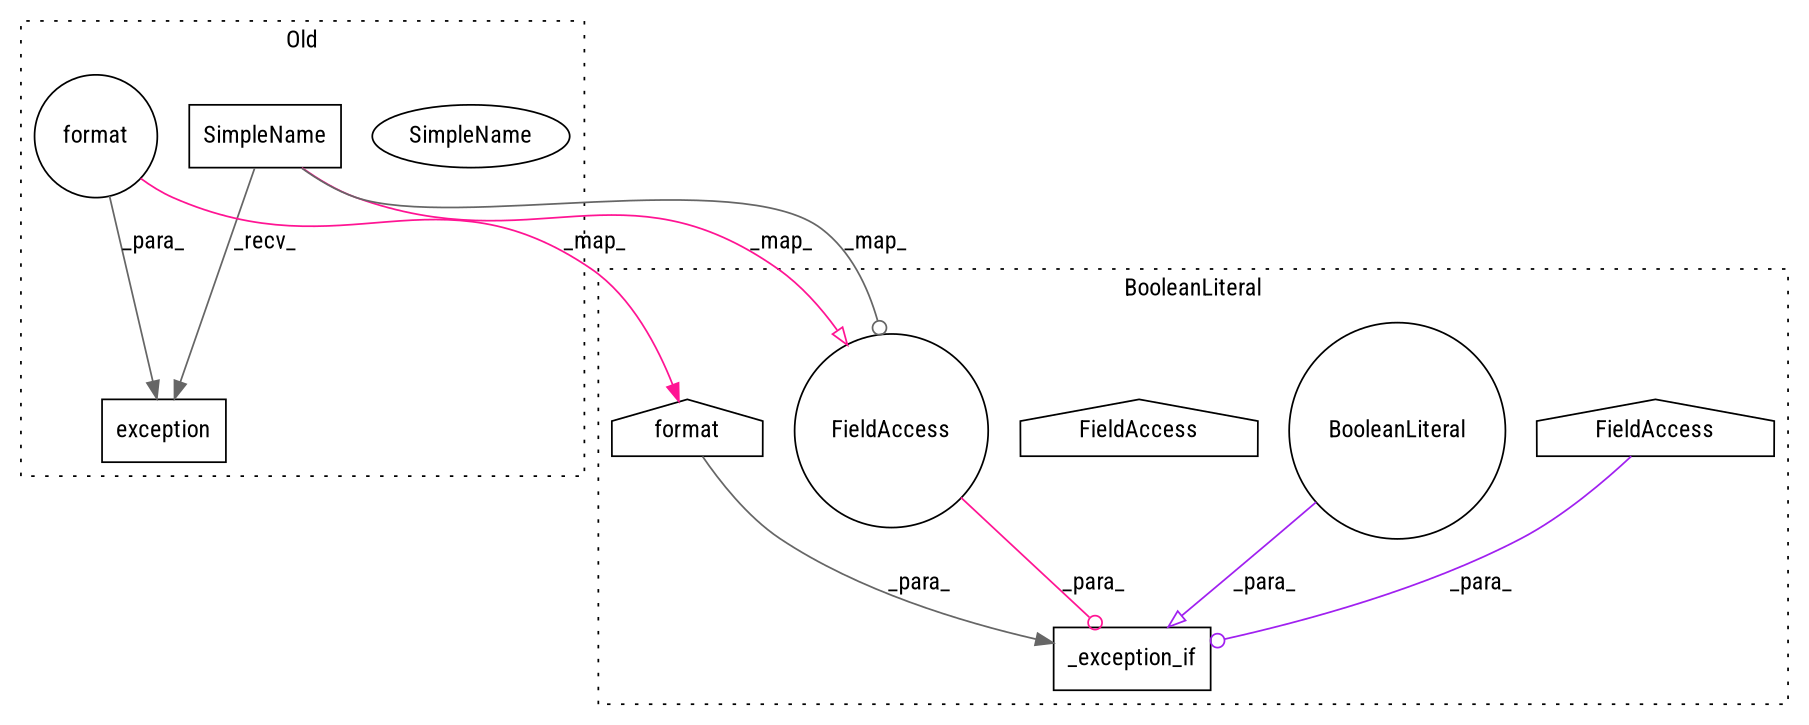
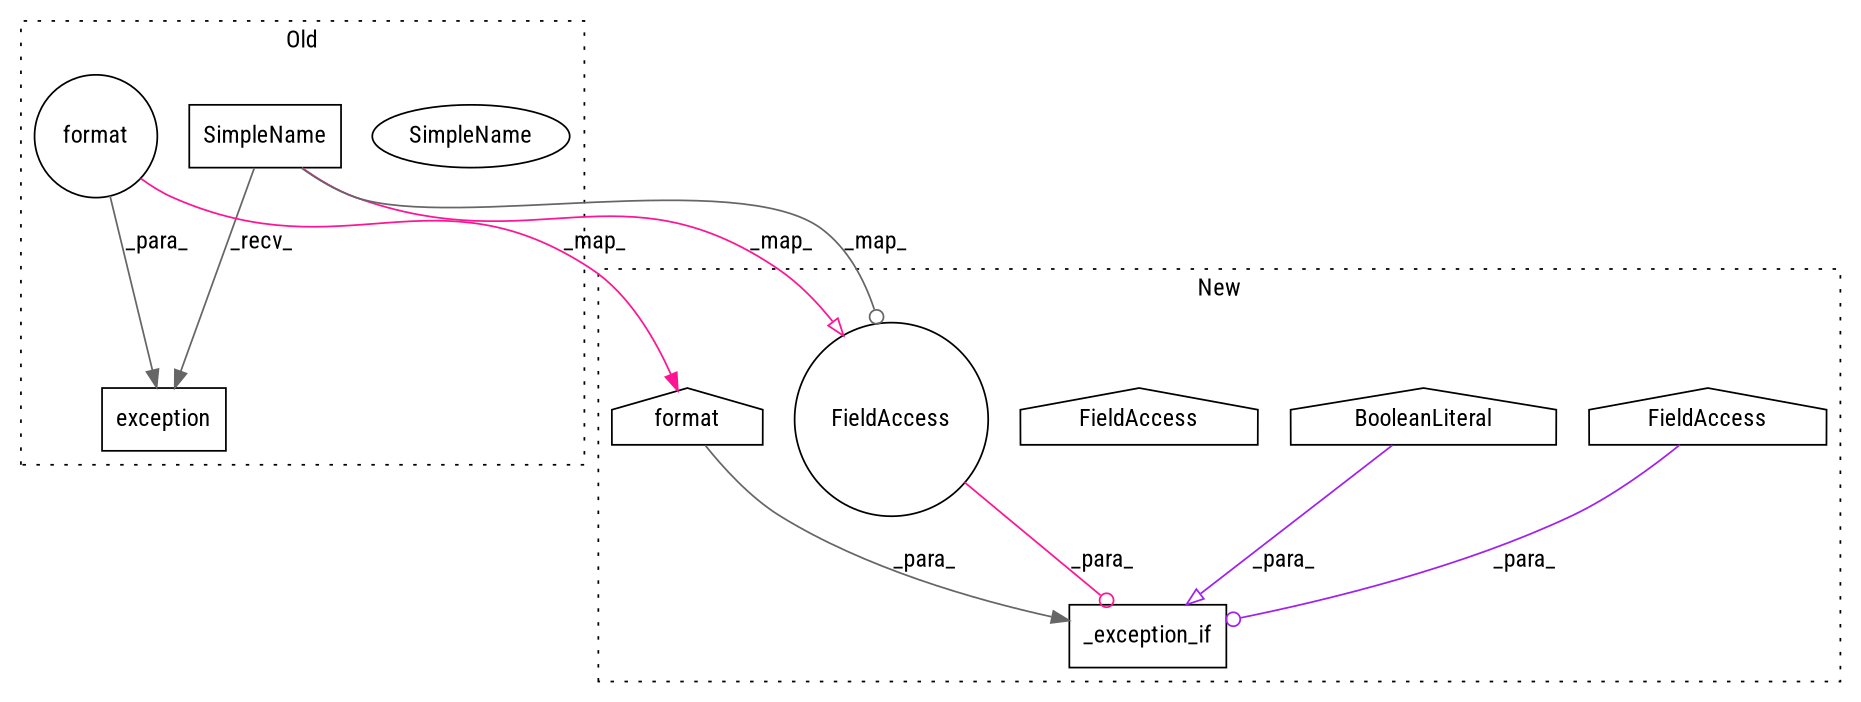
cluster "BooleanLiteral": label "BooleanLiteral" -> "New"
node "BooleanLiteral": shape circle -> house
